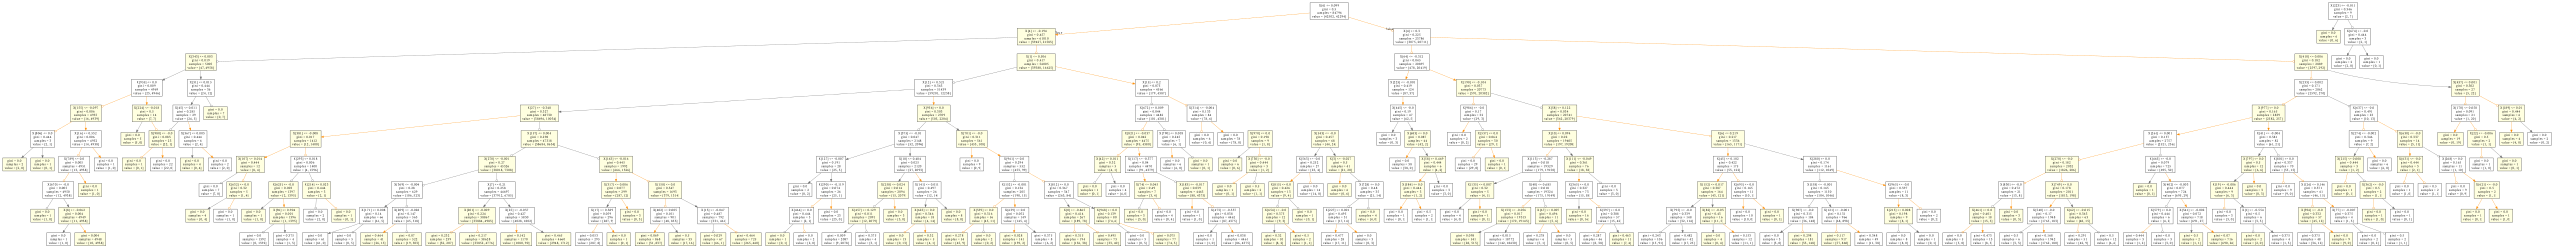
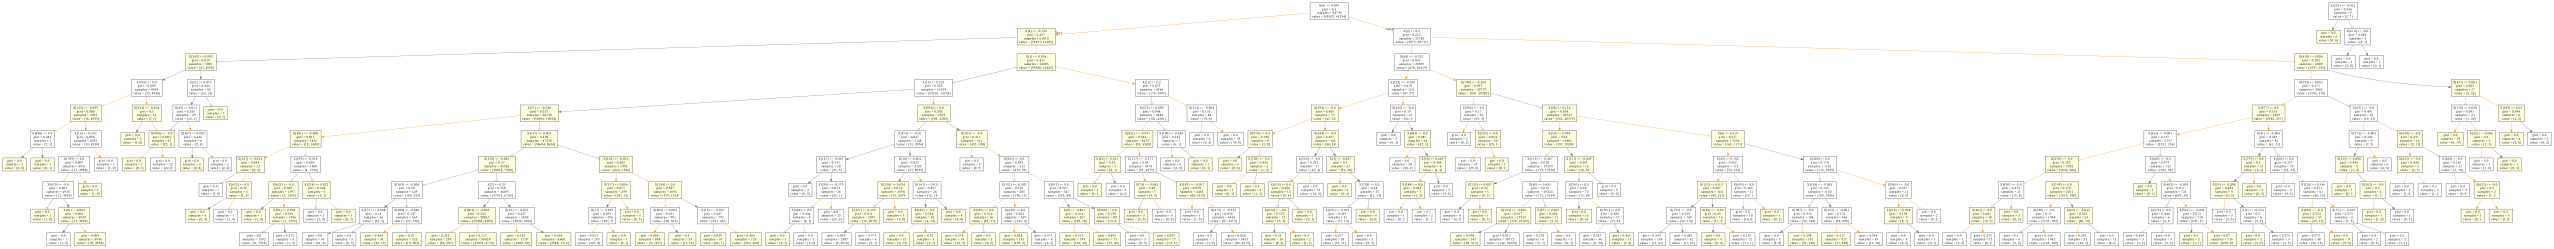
node "X[394] <= -0.0 gini = 0.486 samples = 77 value = [45, 32]": added
edge "X[3] <= -0.027 gini = 0.5 samples = 41 value = [21, 20]" -> "X[728] <= 0.0 gini = 0.48 samples = 35 value = [21, 14]": arrowhead odot -> normal
edge "X[359] <= 0.0 gini = 0.316 samples = 56 value = [45, 11]" -> "gini = 0.278 samples = 54 value = [45, 9]": arrowhead odot -> normal
